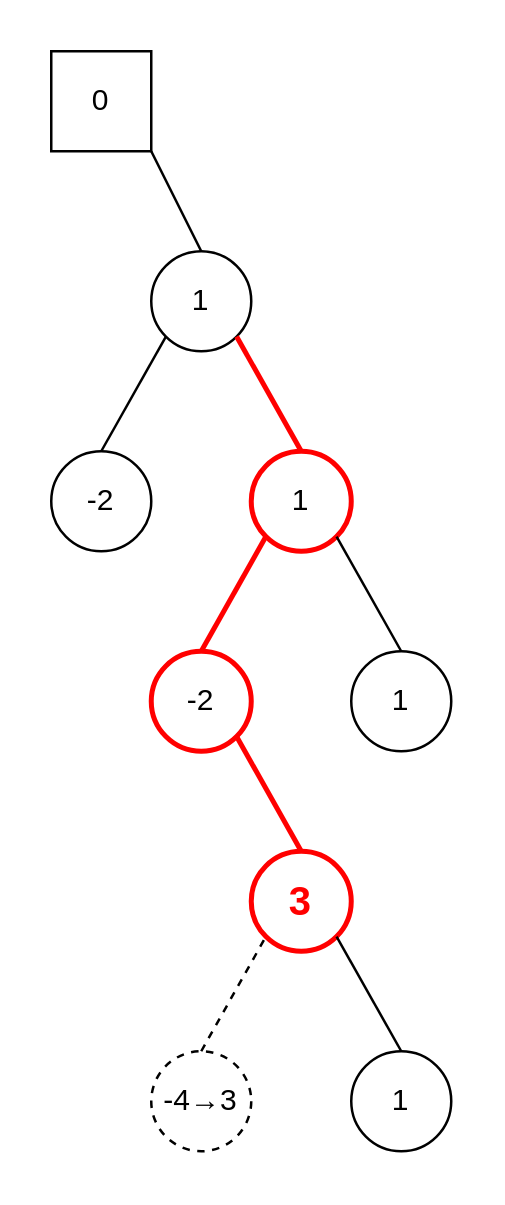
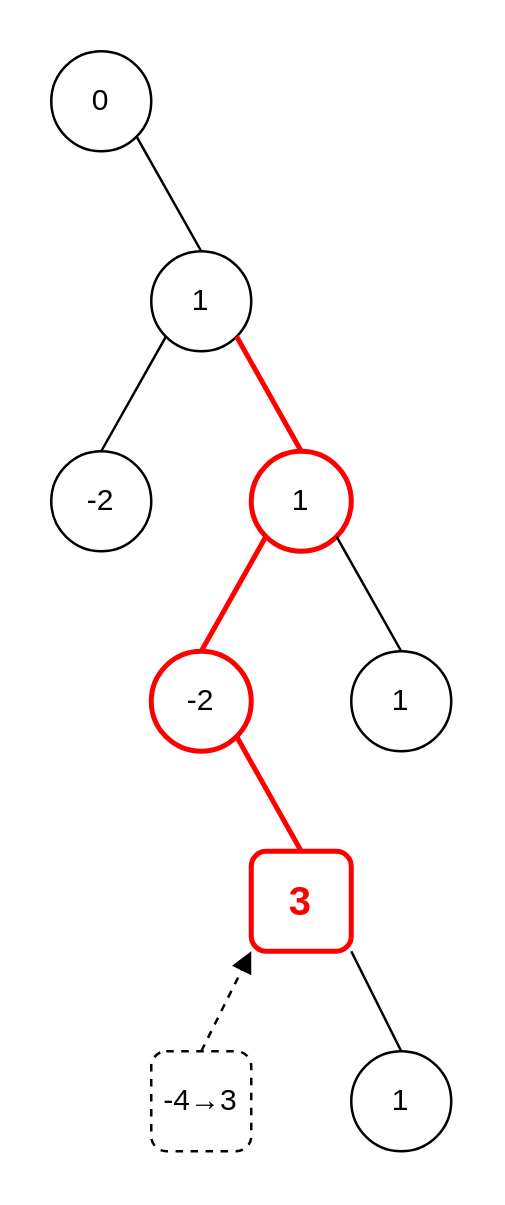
node "0": shape rectangle -> ellipse
node "3": shape ellipse -> rounded rectangle
edge "3" -- "-4→3": arrowhead none -> block
node "-4→3": shape ellipse -> rounded rectangle
